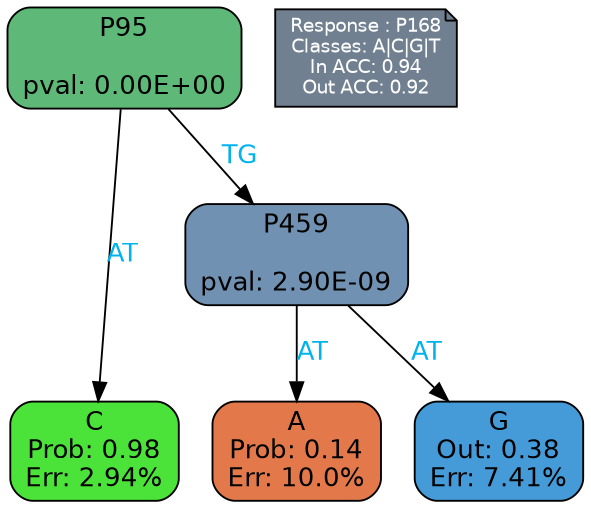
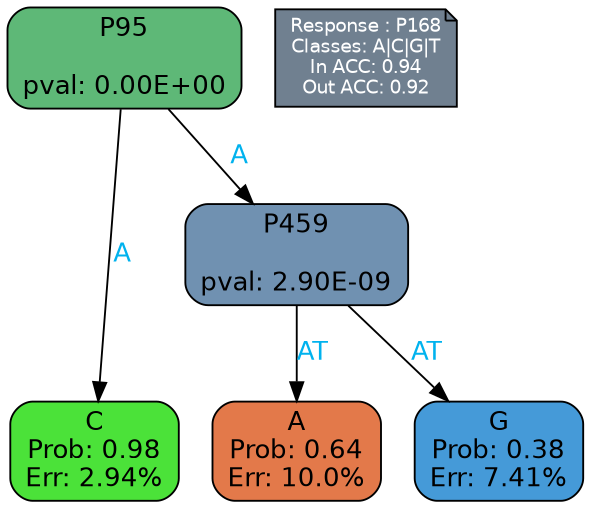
edge "P95 pval: 0.00E+00" -> "P459 pval: 2.90E-09": label "TG" -> "A"
edge "P95 pval: 0.00E+00" -> "C Prob: 0.98 Err: 2.94%": label "AT" -> "A"
node "A Prob: 0.14 Err: 10.0%": label "A Prob: 0.14 Err: 10.0%" -> "A Prob: 0.64 Err: 10.0%"
node "G Out: 0.38 Err: 7.41%": label "G Out: 0.38 Err: 7.41%" -> "G Prob: 0.38 Err: 7.41%"
